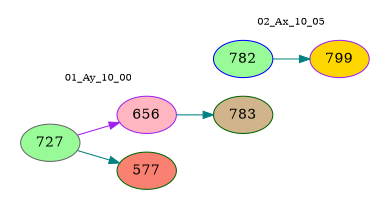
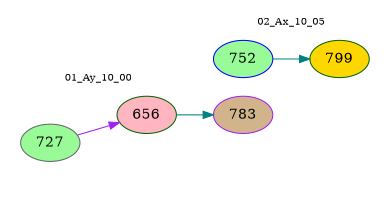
node "782": label "782" -> "752"
node "799": color purple -> darkgreen
node "656": color purple -> darkgreen
node "783": color darkgreen -> purple
node "577": removed
